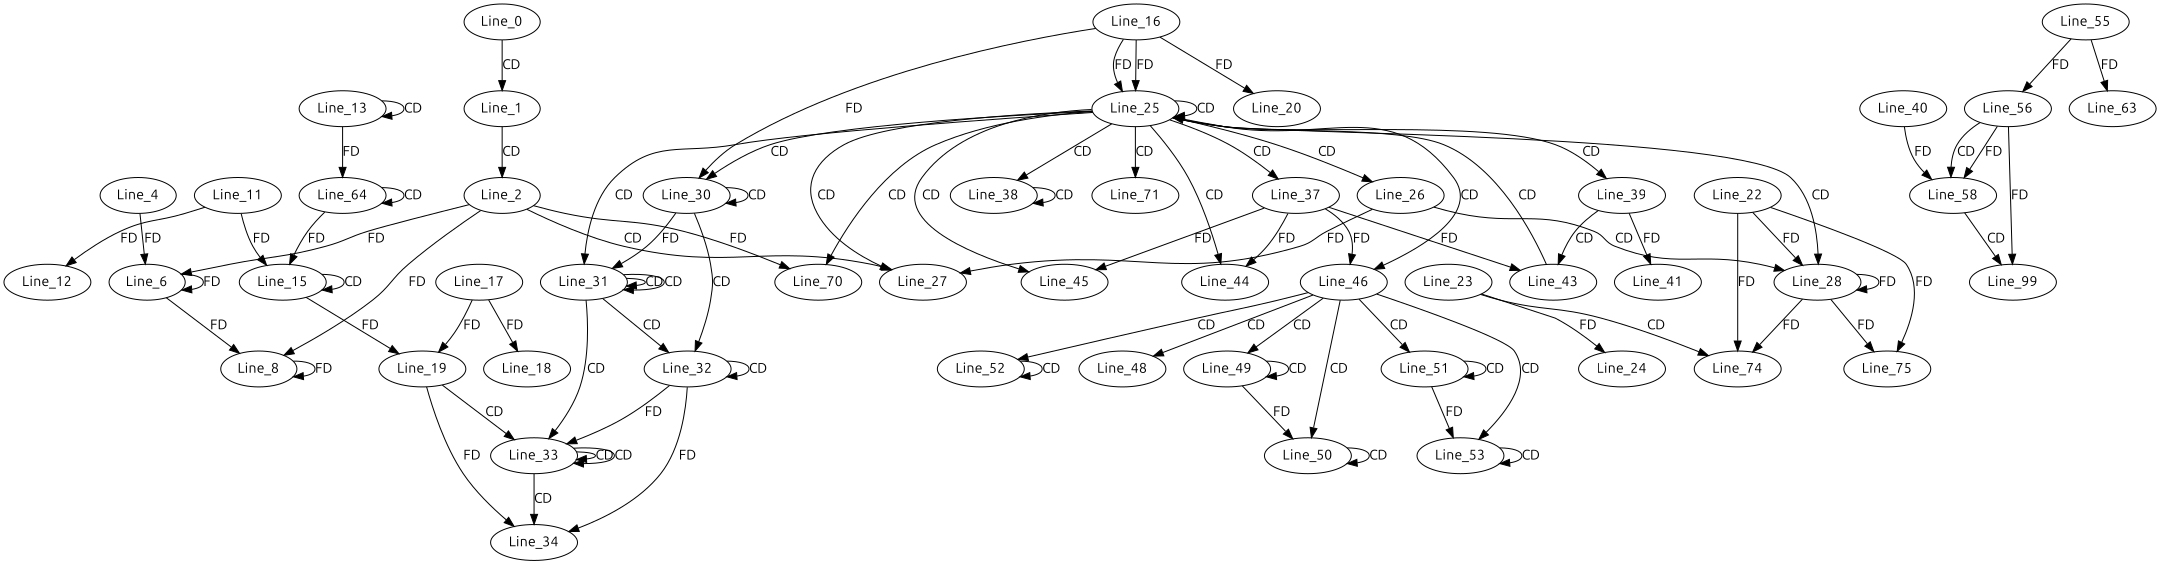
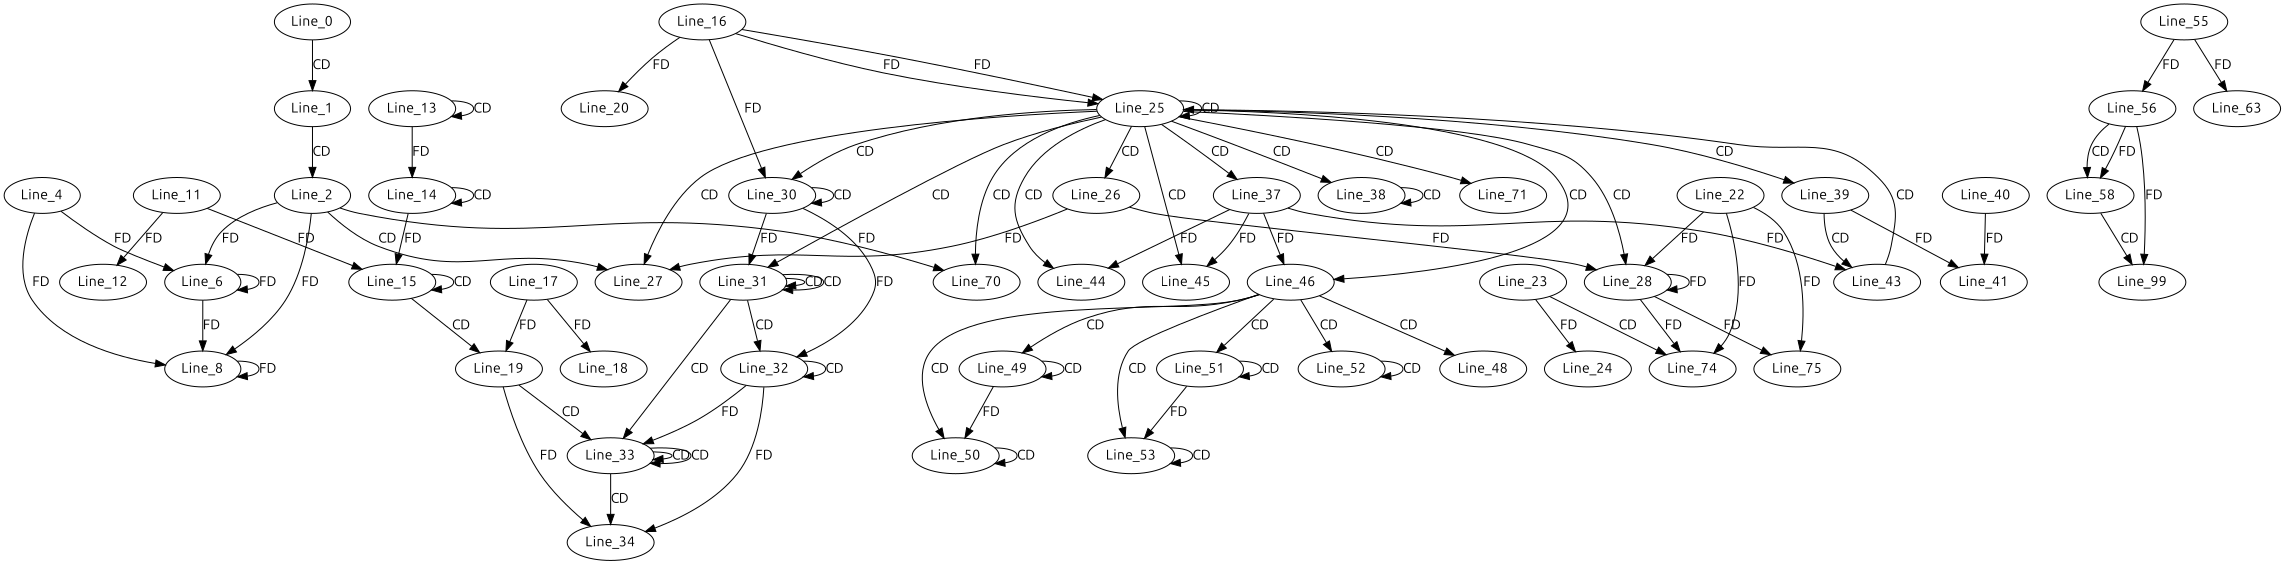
edge "Line_40" -> "Line_58": now "Line_40" -> "Line_41"
node "Line_64": label "Line_64" -> "Line_14"
edge "Line_26" -> "Line_28": label "CD" -> "FD"
edge "Line_30" -> "Line_32": label "CD" -> "FD"
edge "Line_4" -> "Line_8": added, label "FD"
edge "Line_15" -> "Line_19": label "FD" -> "CD"
